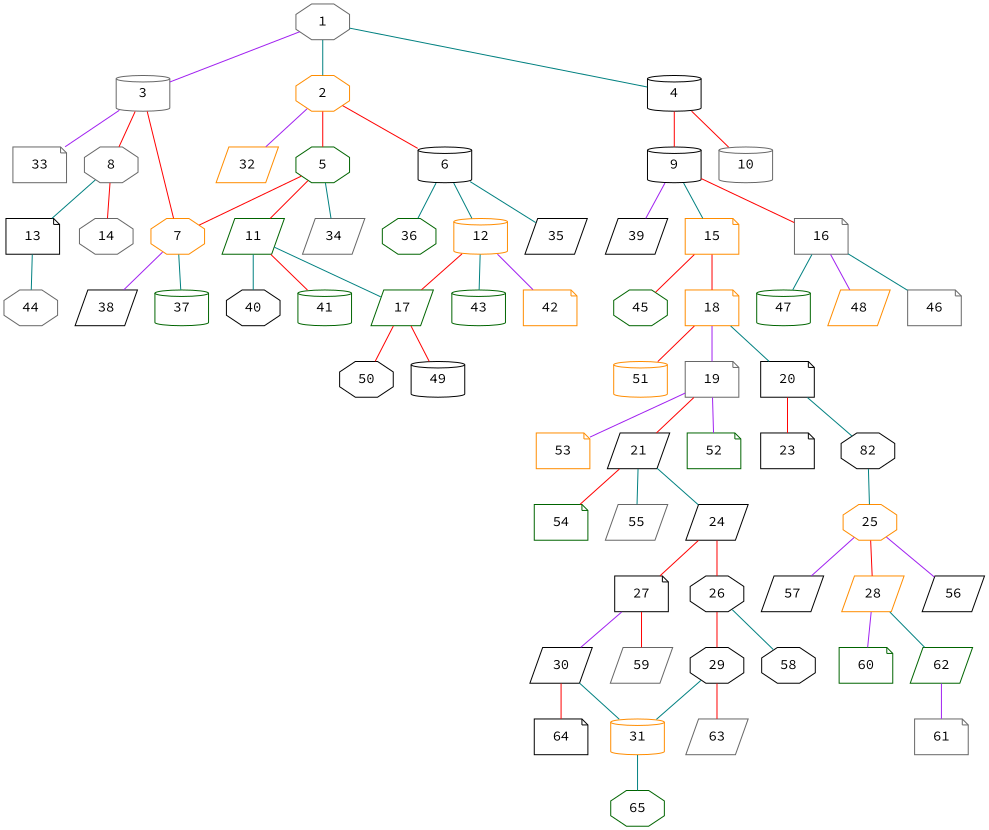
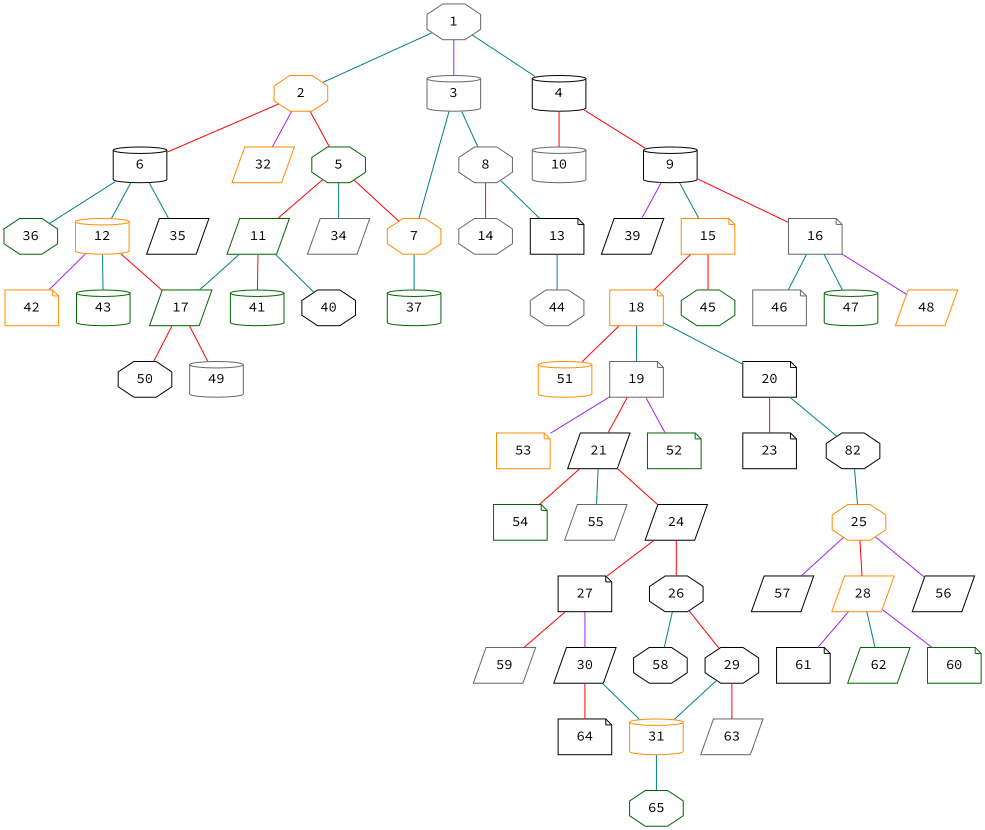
edge "3" -- "8": color red -> teal
node "33": removed
edge "3" -- "7": color red -> teal
node "38": removed
edge "18" -- "19": color purple -> teal
node "49": color black -> gray40
edge "21" -- "24": color teal -> red
edge "62" -- "61": now "28" -- "61"
node "61": color gray40 -> black
